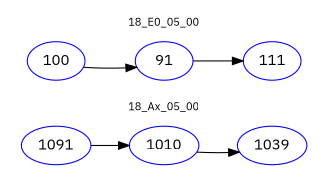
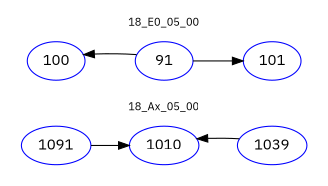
node "111": label "111" -> "101"
edge "100" -> "91": reversed
edge "1010" -> "1039": reversed
